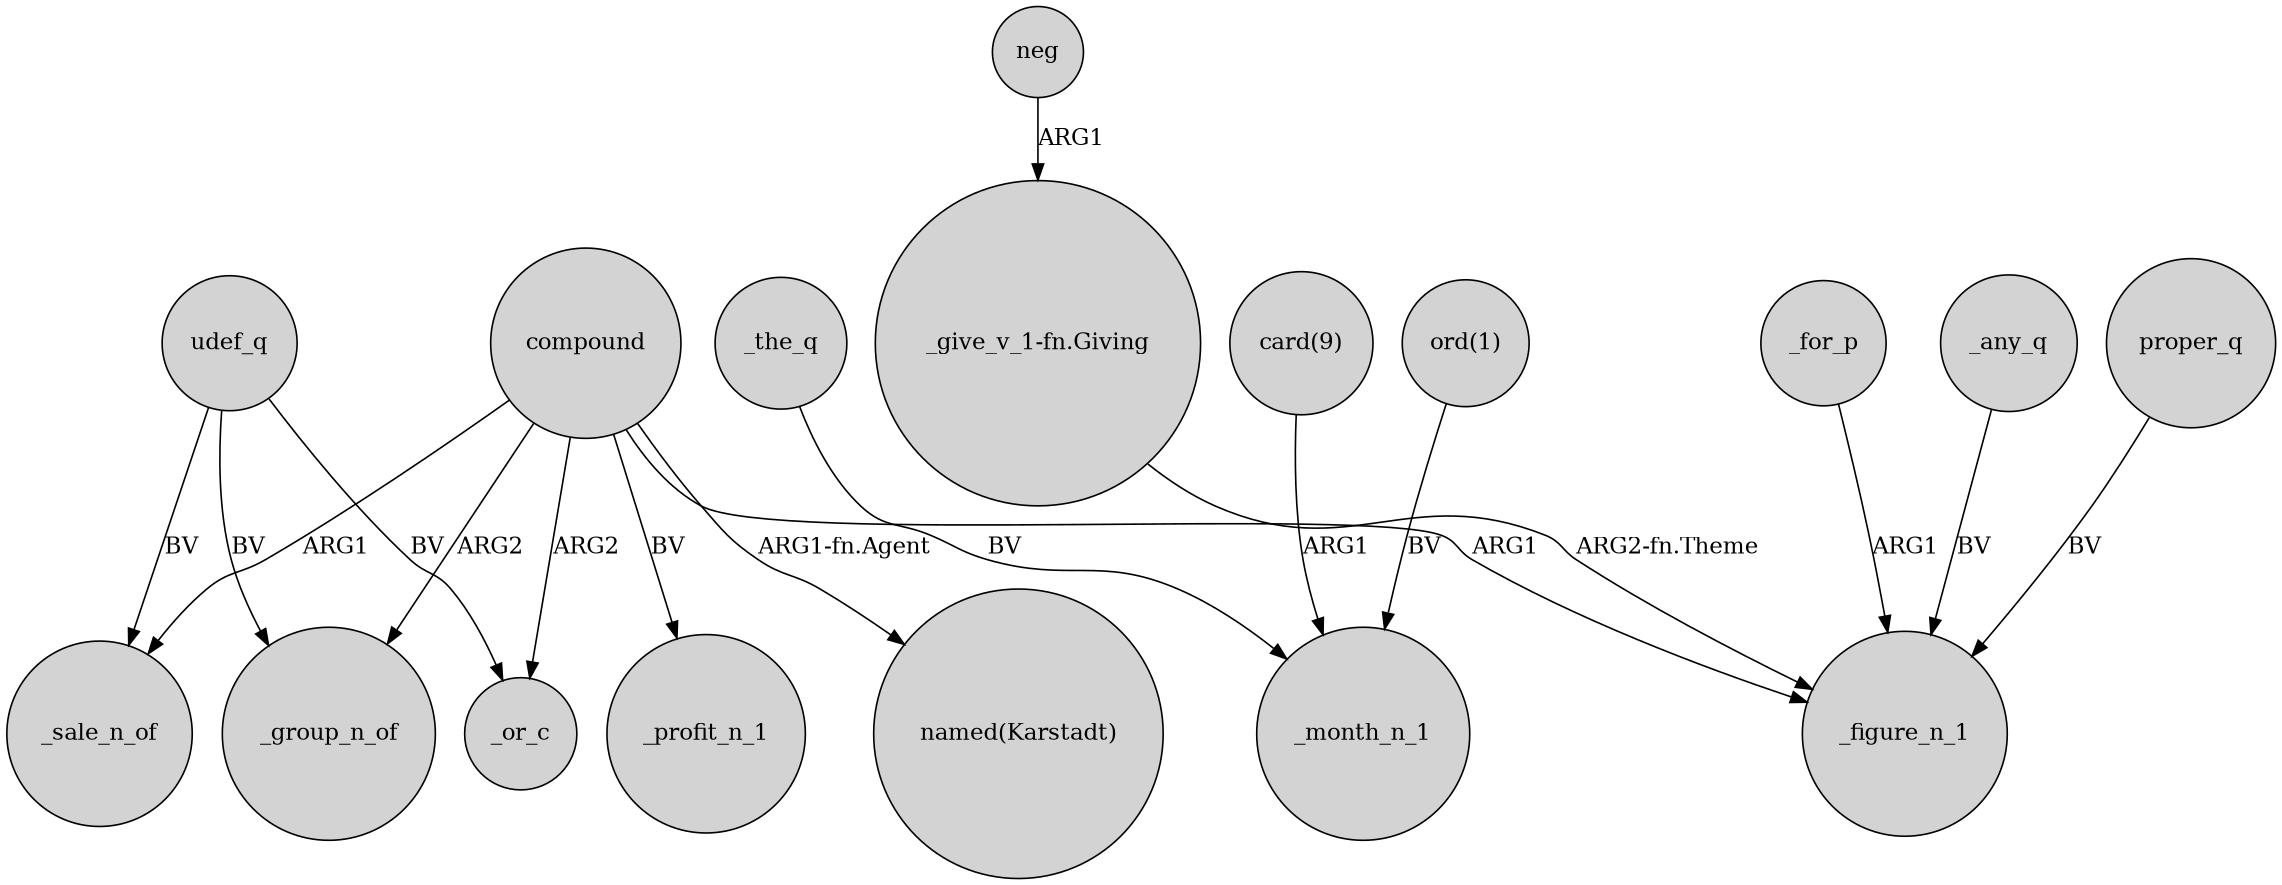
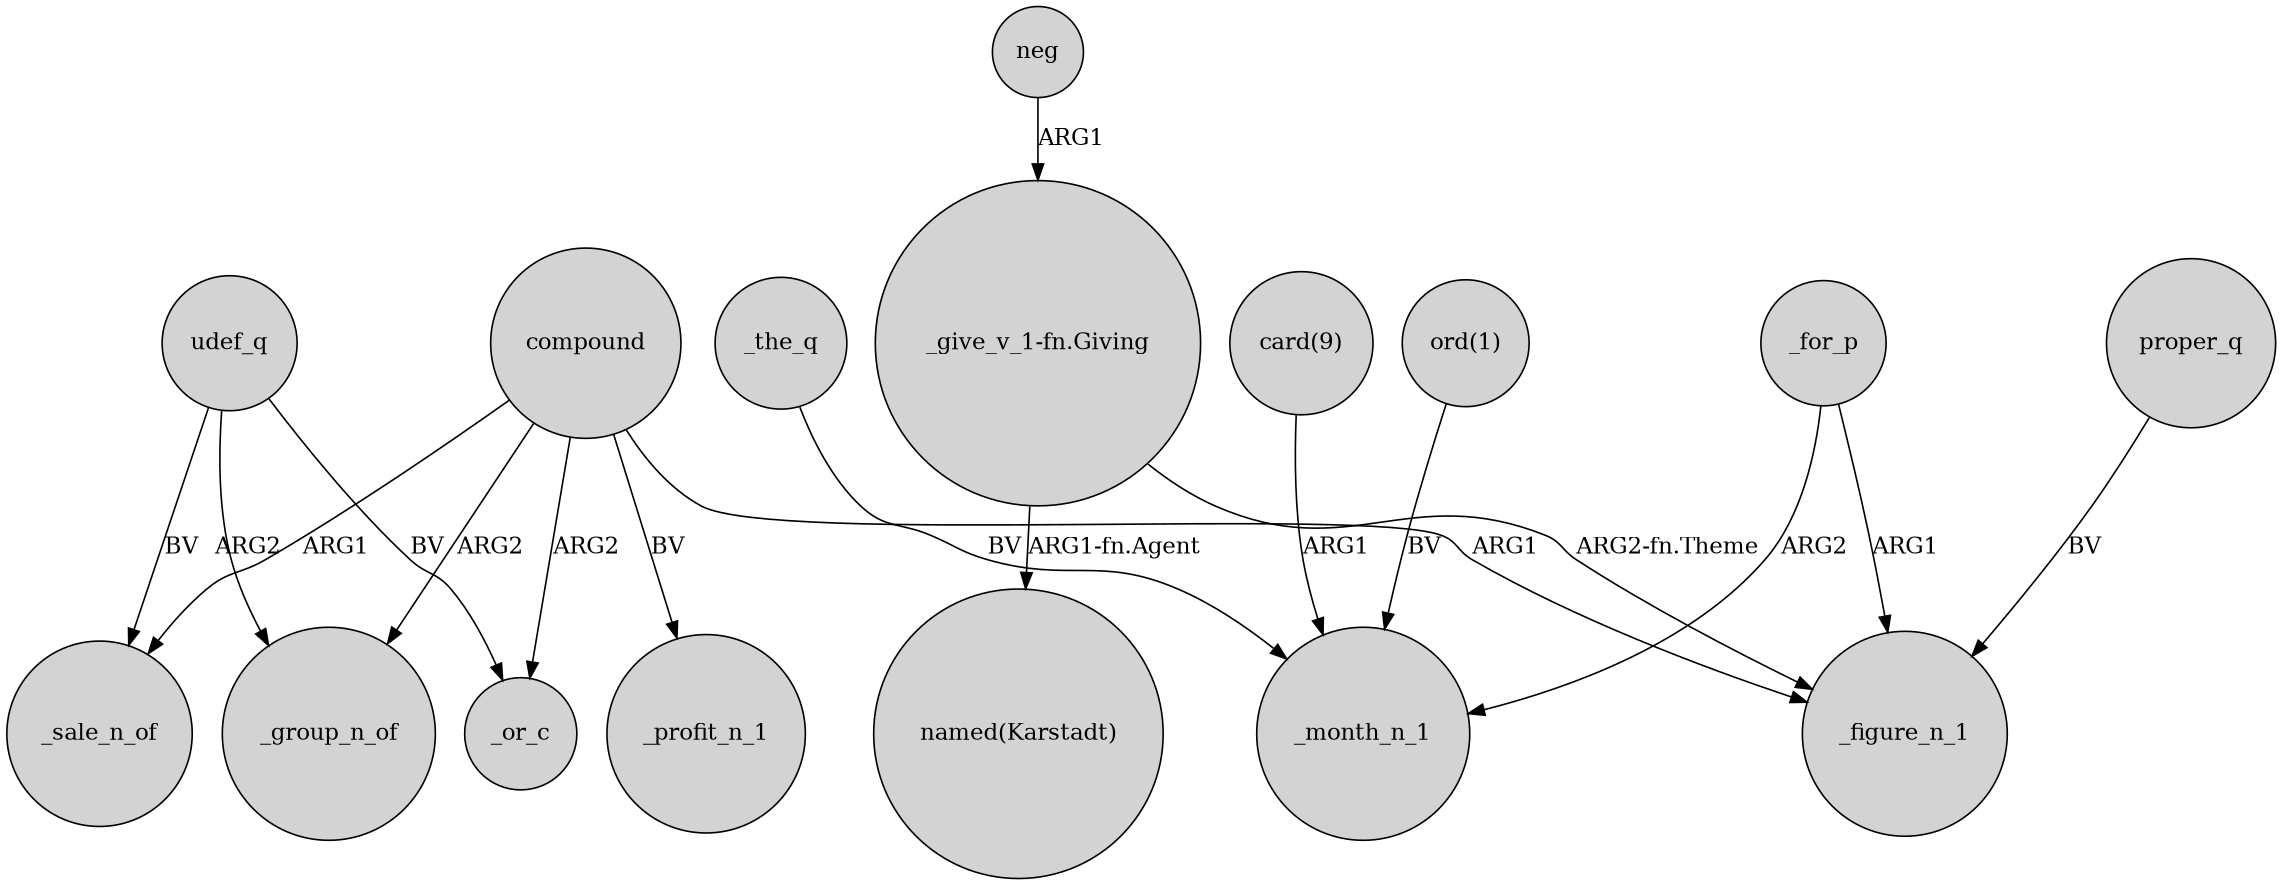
node "_any_q": removed
edge "udef_q" -> "_group_n_of": label "BV" -> "ARG2"
edge "compound" -> "named(Karstadt)": now "_give_v_1-fn.Giving" -> "named(Karstadt)"
edge "_for_p" -> "_month_n_1": added, label "ARG2"
